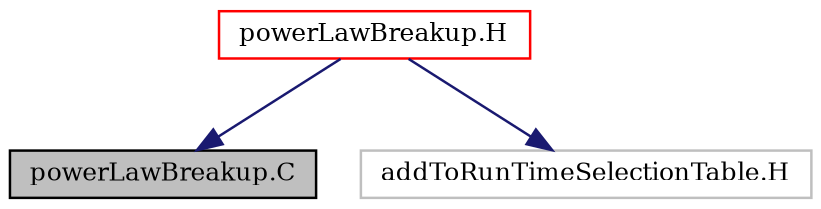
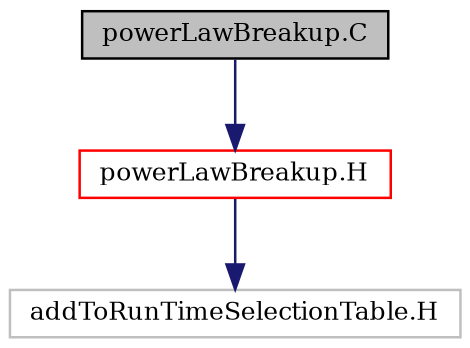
edge "powerLawBreakup.H" -> "powerLawBreakup.C": reversed
